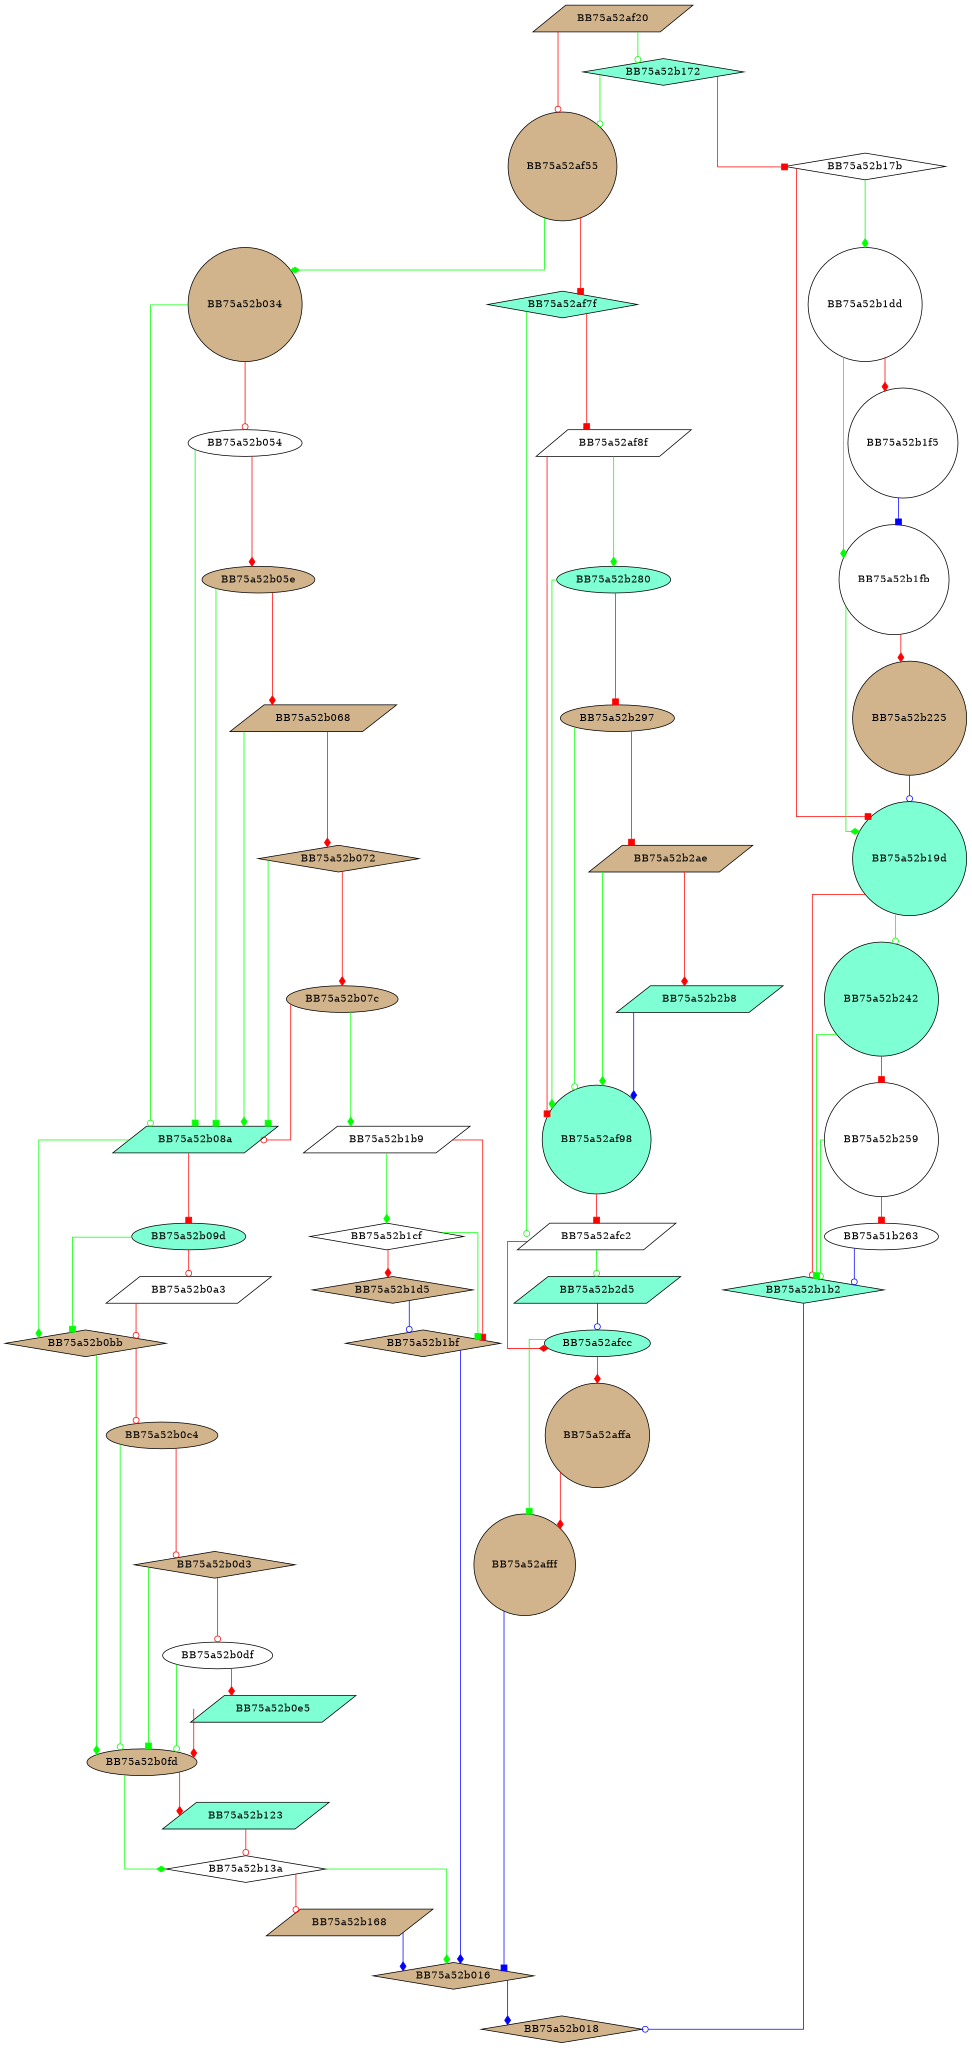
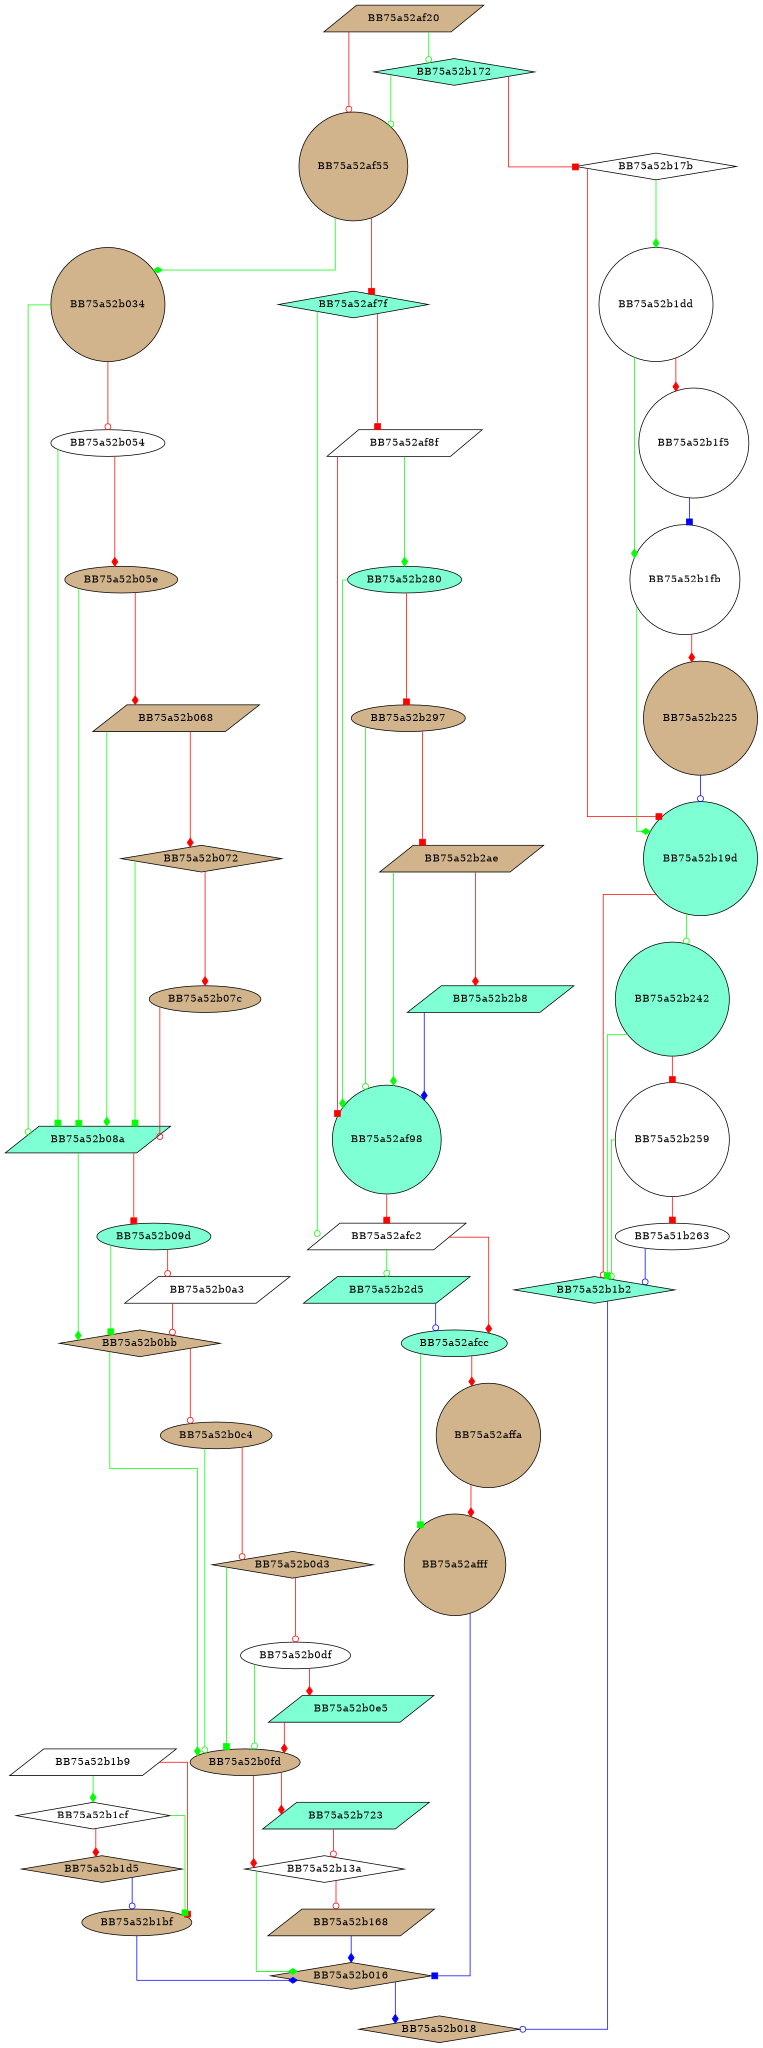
edge "BB75a52b07c" -> "BB75a52b1b9": removed
node "BB75a52b1bf": shape diamond -> ellipse
node "BB75a52b123": label "BB75a52b123" -> "BB75a52b723"
edge "BB75a52b0fd" -> "BB75a52b13a": color green -> red
